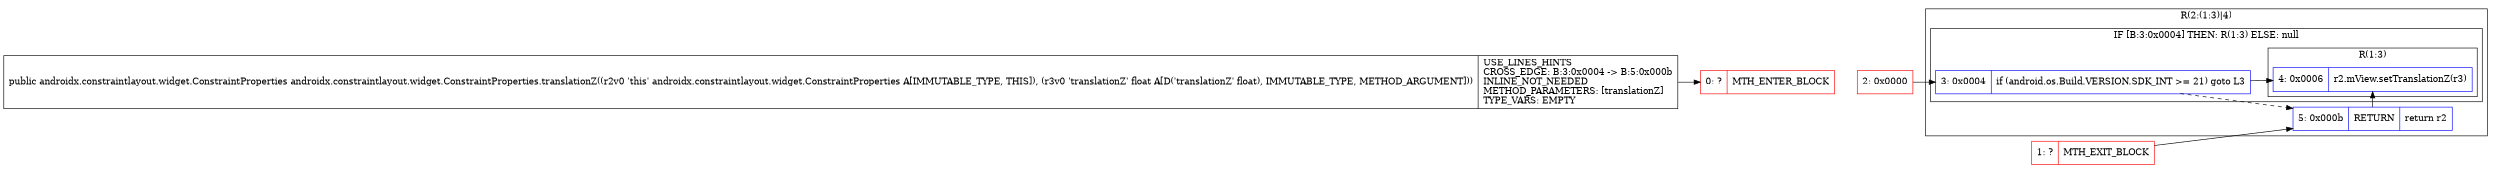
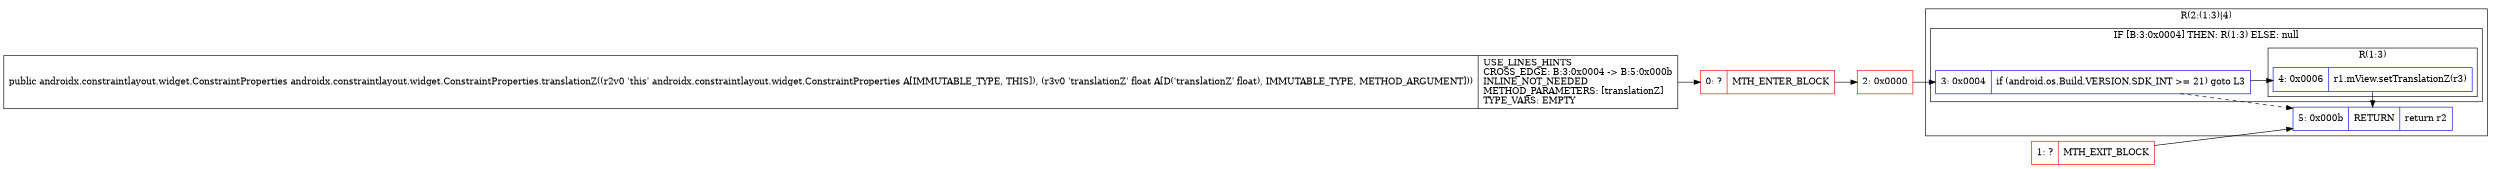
node "4: 0x0006": text "r2.mView.setTranslationZ(r3)" -> "r1.mView.setTranslationZ(r3)"
edge "0: ?" -> "2: 0x0000": added
edge "5: 0x000b" -> "4: 0x0006": reversed
